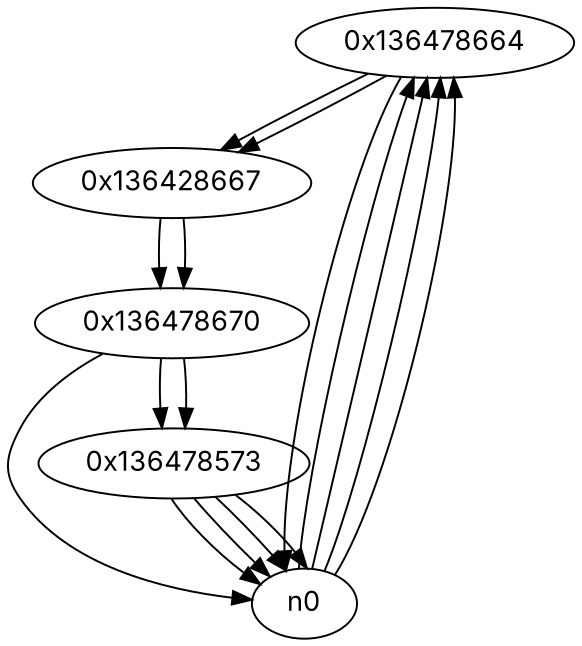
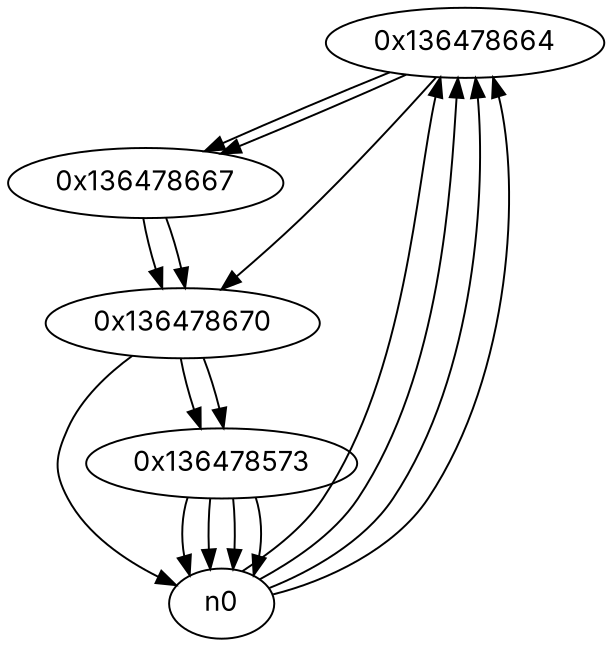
node "0x136428667": label "0x136428667" -> "0x136478667"
edge "0x136478664" -> "n0": now "0x136478664" -> "0x136478670"
